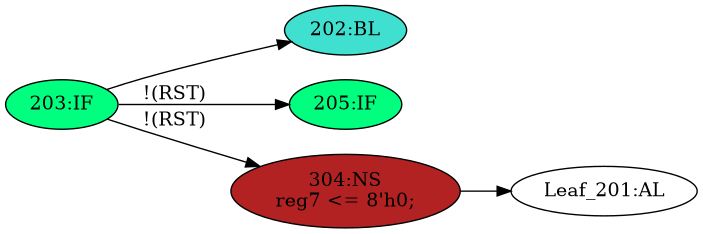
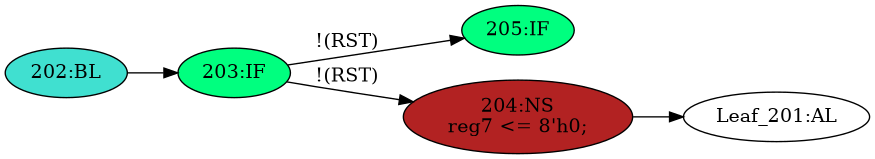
edge "203:IF" -> "202:BL": reversed
node "304:NS reg7 <= 8'h0;": label "304:NS reg7 <= 8'h0;" -> "204:NS reg7 <= 8'h0;"
